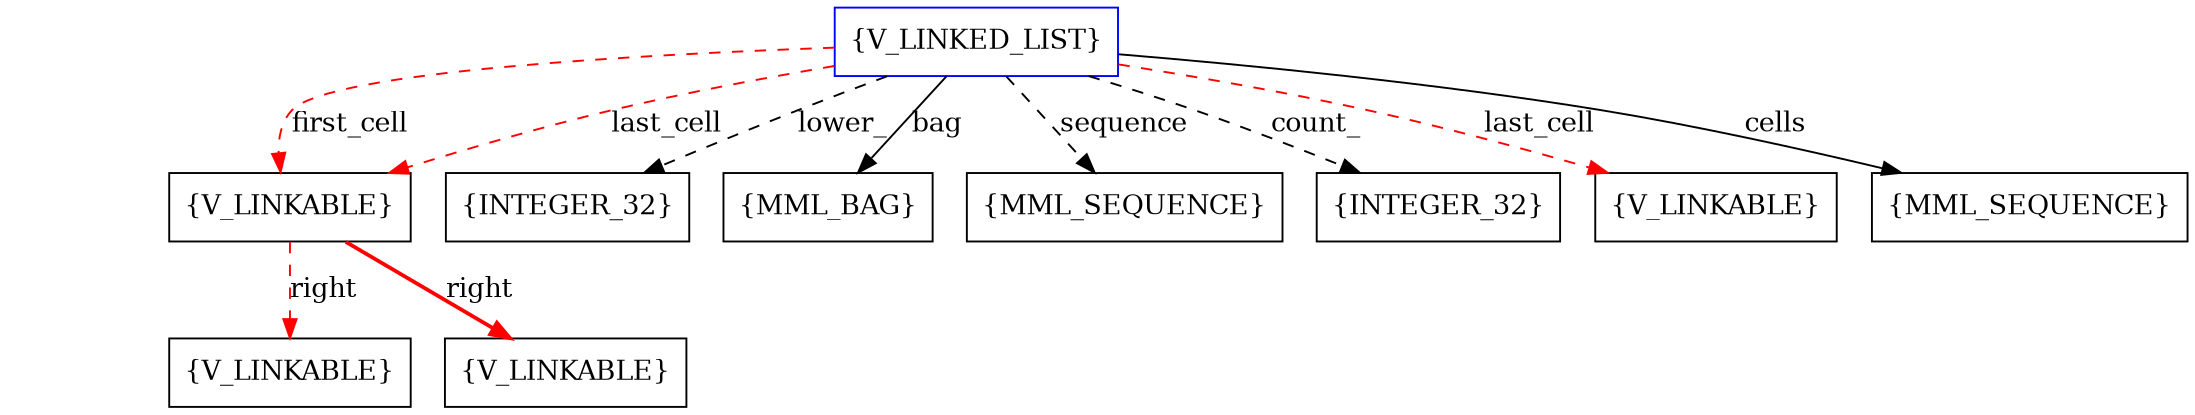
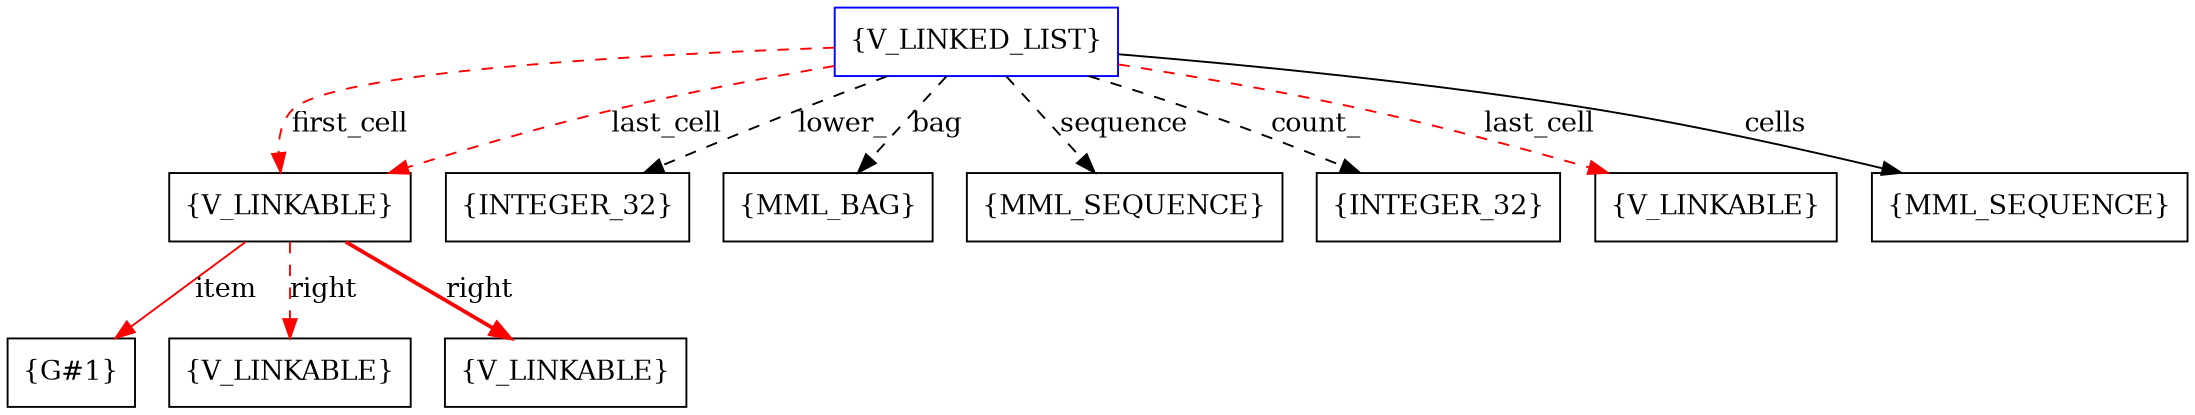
edge "{V_LINKED_LIST}" -> "{MML_BAG}": style solid -> dashed
node "{G#1}": added
